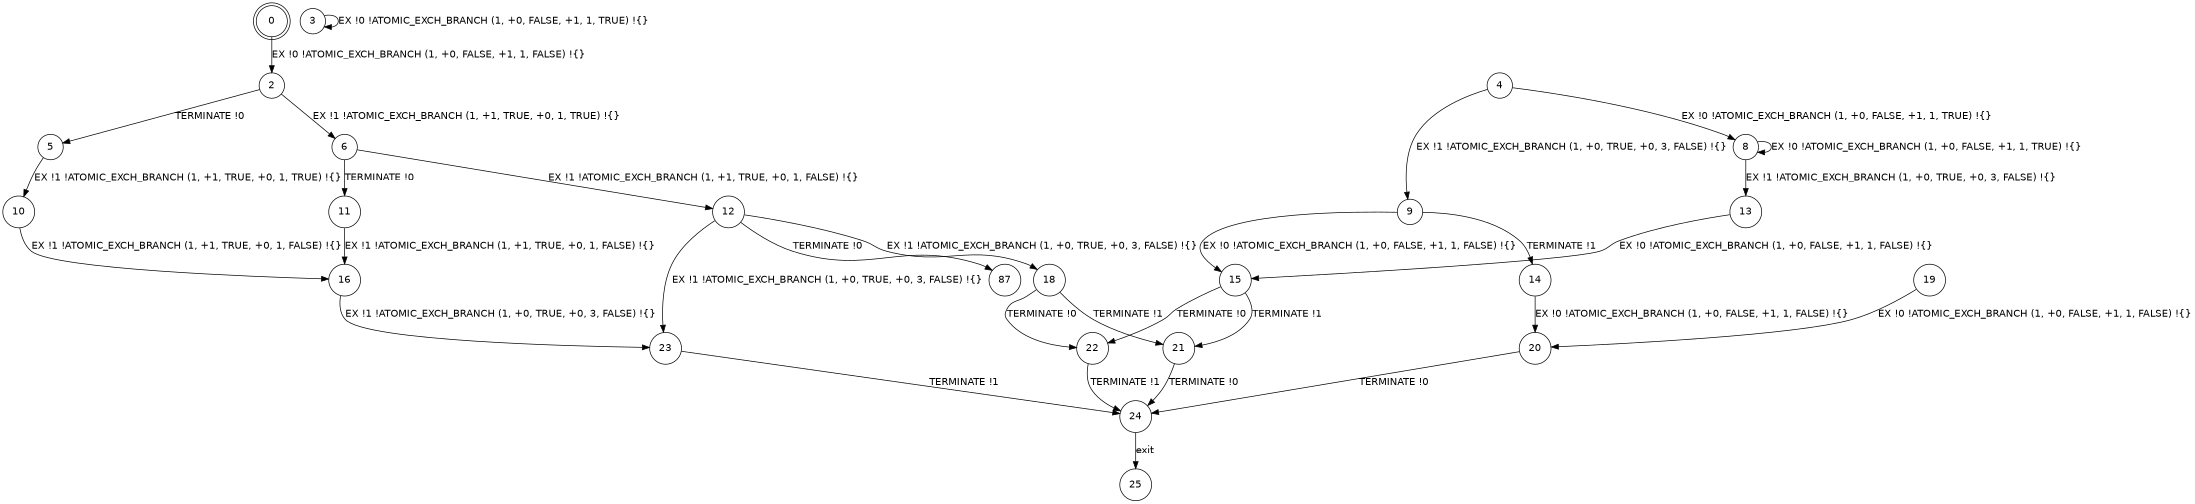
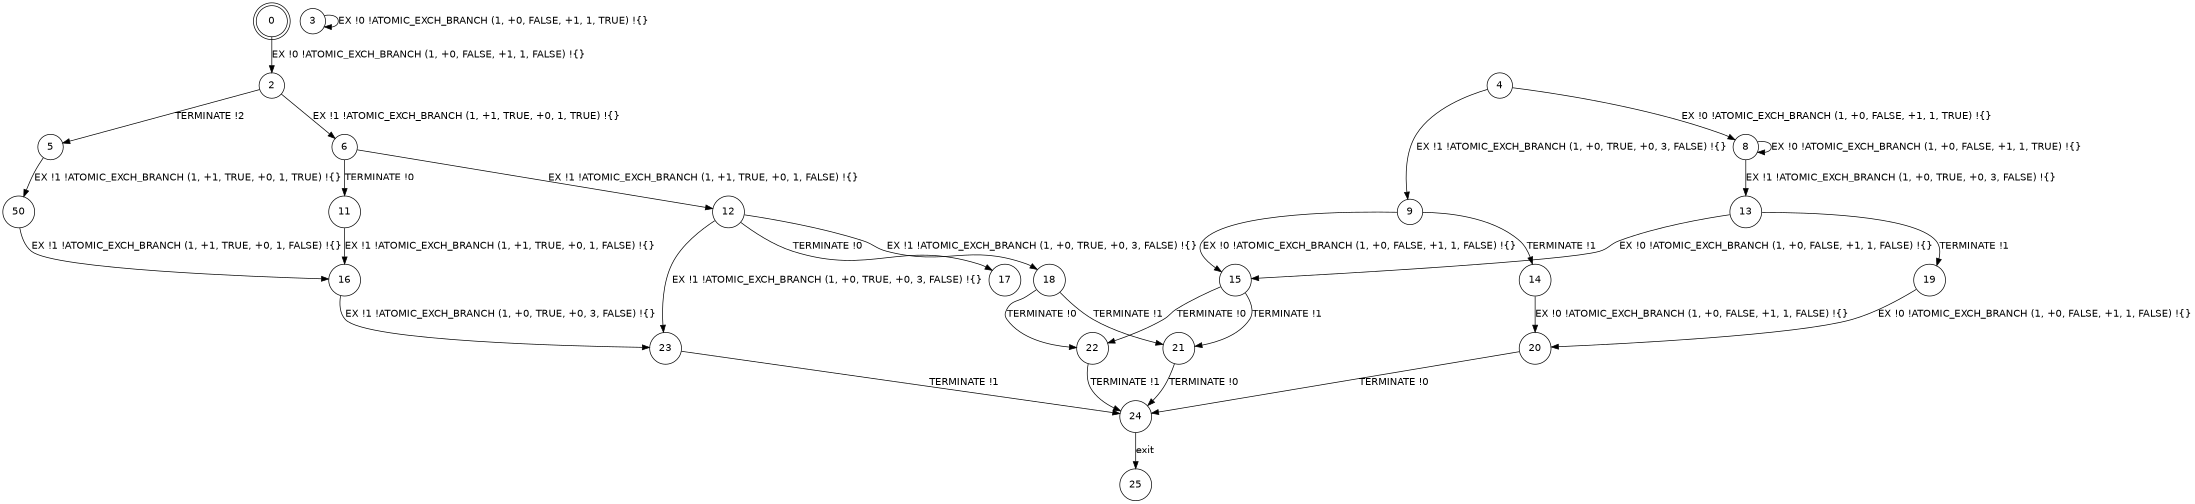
edge "2" -> "5": label "TERMINATE !0" -> "TERMINATE !2"
node "10": label "10" -> "50"
edge "13" -> "19": added, label "TERMINATE !1"
node "87": label "87" -> "17"
